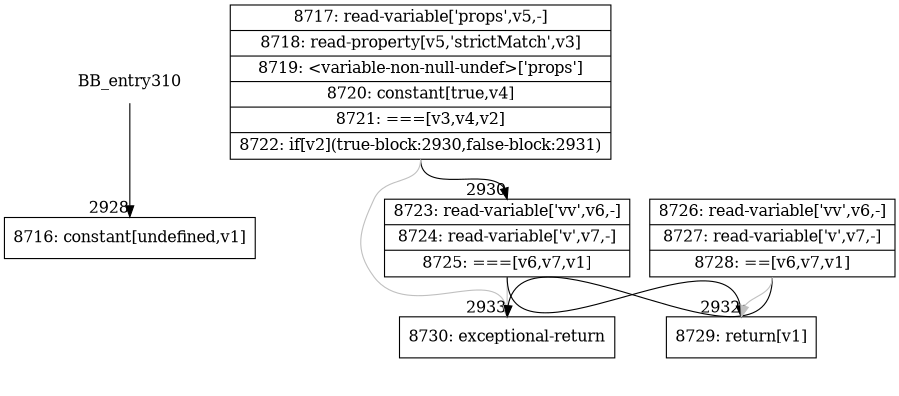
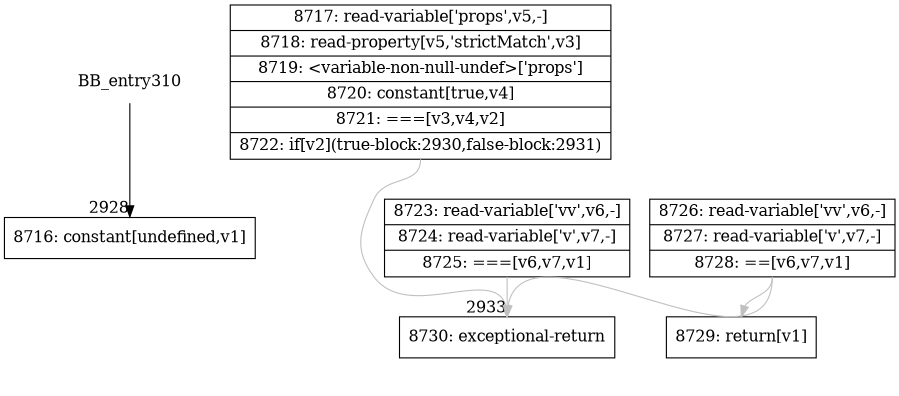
edge "8717: read-variable['props',v5,-]" -> "8723: read-variable['vv',v6,-]": removed
edge "8723: read-variable['vv',v6,-]" -> "8729: return[v1]": removed
edge "8726: read-variable['vv',v6,-]" -> "8730: exceptional-return": color black -> gray
